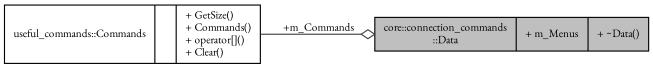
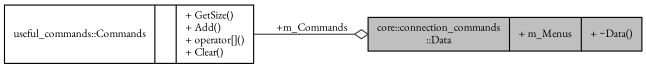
node "useful_commands::Commands": text "+ Commands()" -> "+ Add()"
